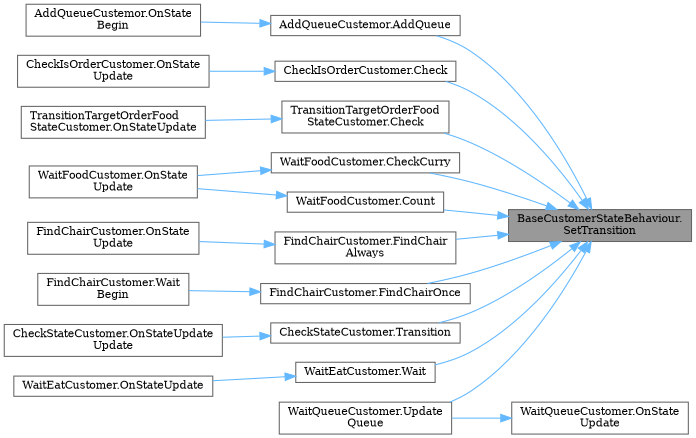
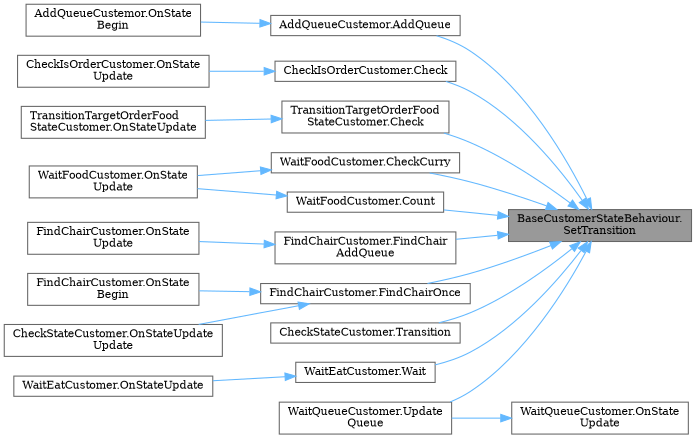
node "FindChairCustomer.FindChair Always": label "FindChairCustomer.FindChair Always" -> "FindChairCustomer.FindChair AddQueue"
node "FindChairCustomer.Wait Begin": label "FindChairCustomer.Wait Begin" -> "FindChairCustomer.OnState Begin"
edge "CheckStateCustomer.OnStateUpdate Update" -> "CheckStateCustomer.Transition": now "CheckStateCustomer.OnStateUpdate Update" -> "FindChairCustomer.FindChairOnce"
